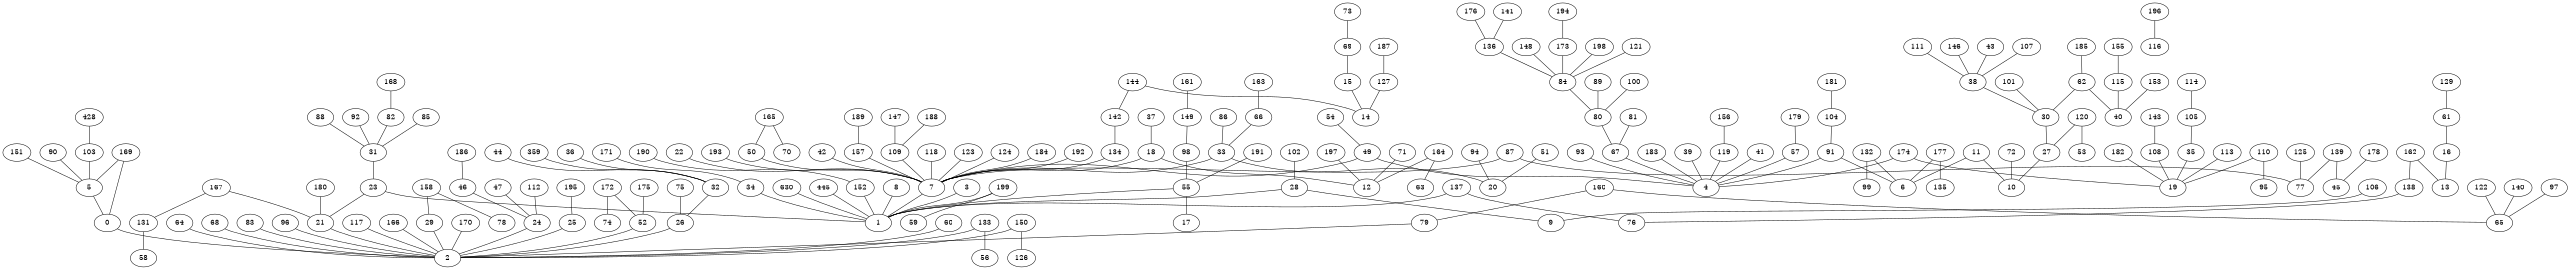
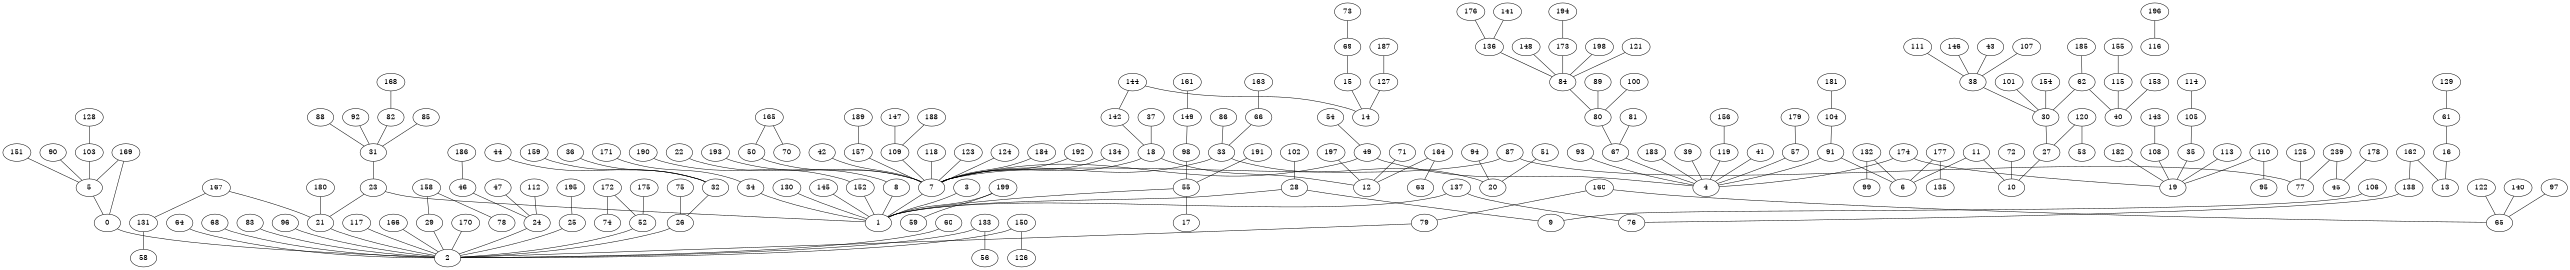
node "154": added
node "428": label "428" -> "128"
edge "142" -- "134": now "142" -- "18"
node "359": label "359" -> "159"
node "139": label "139" -> "239"
edge "22" -- "7": now "22" -- "8"
node "630": label "630" -> "130"
node "445": label "445" -> "145"
